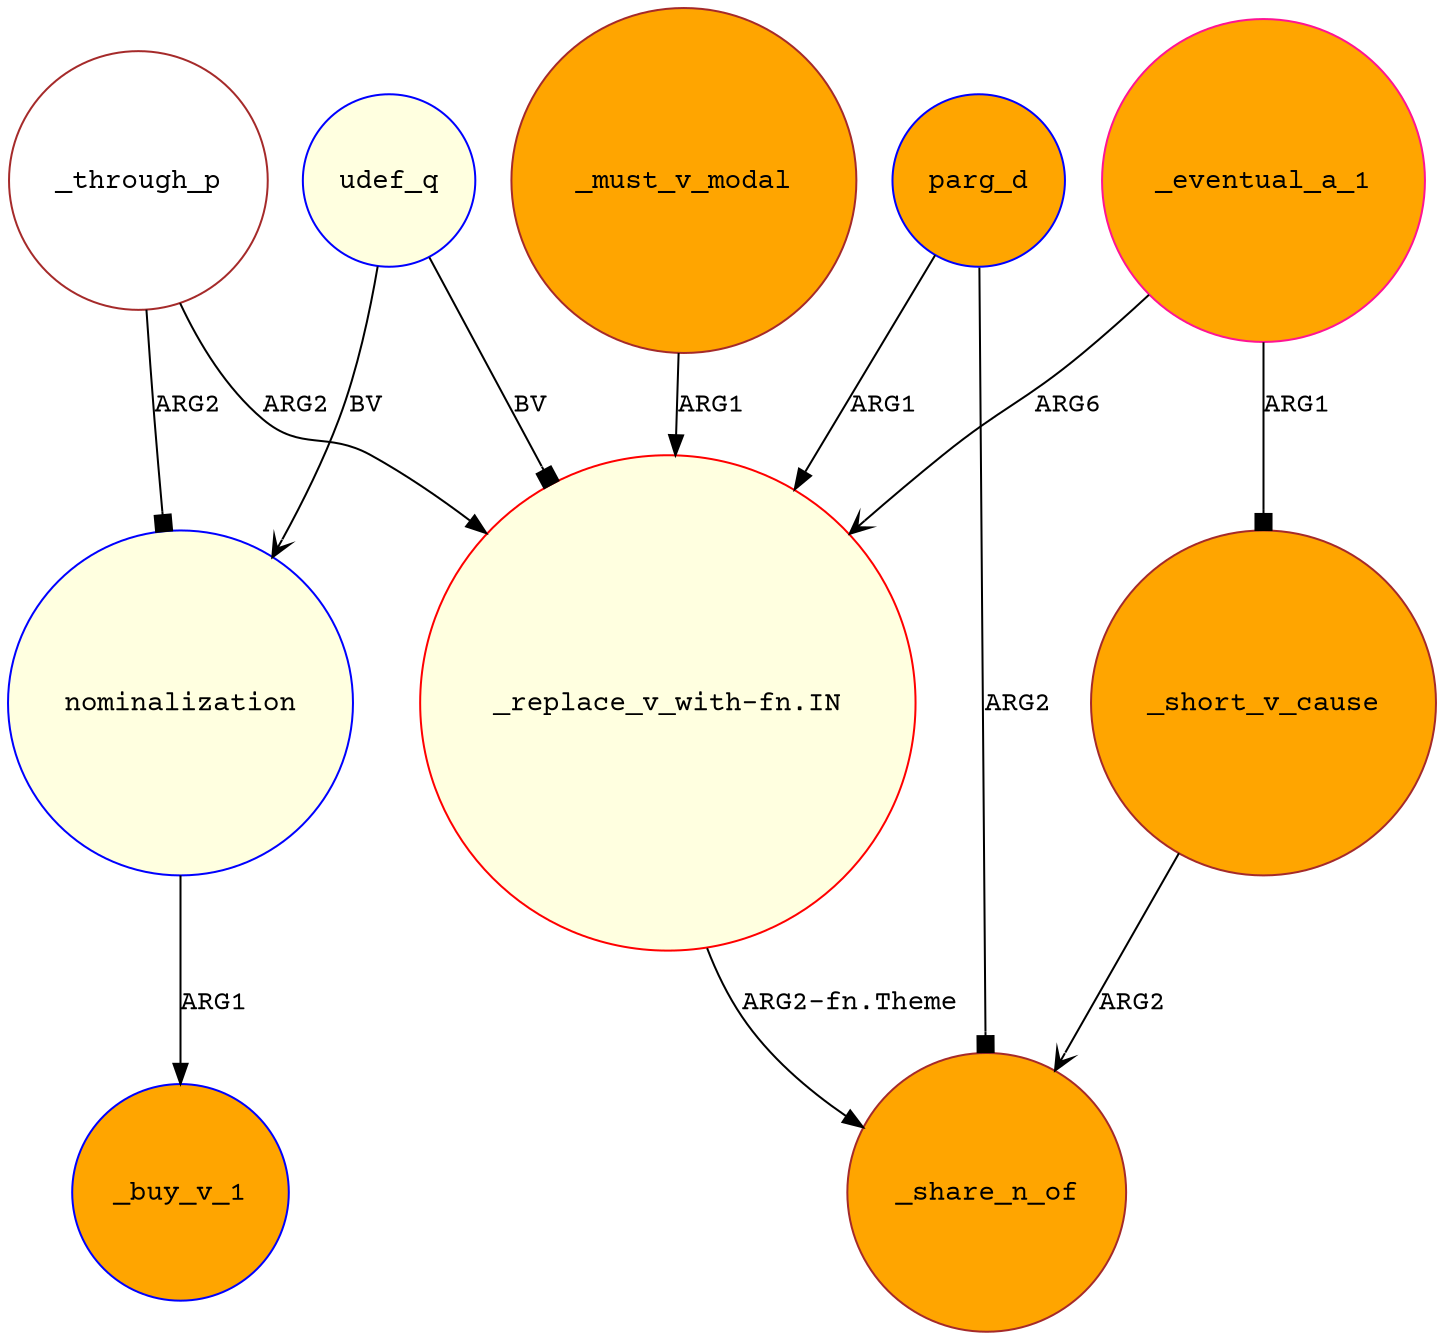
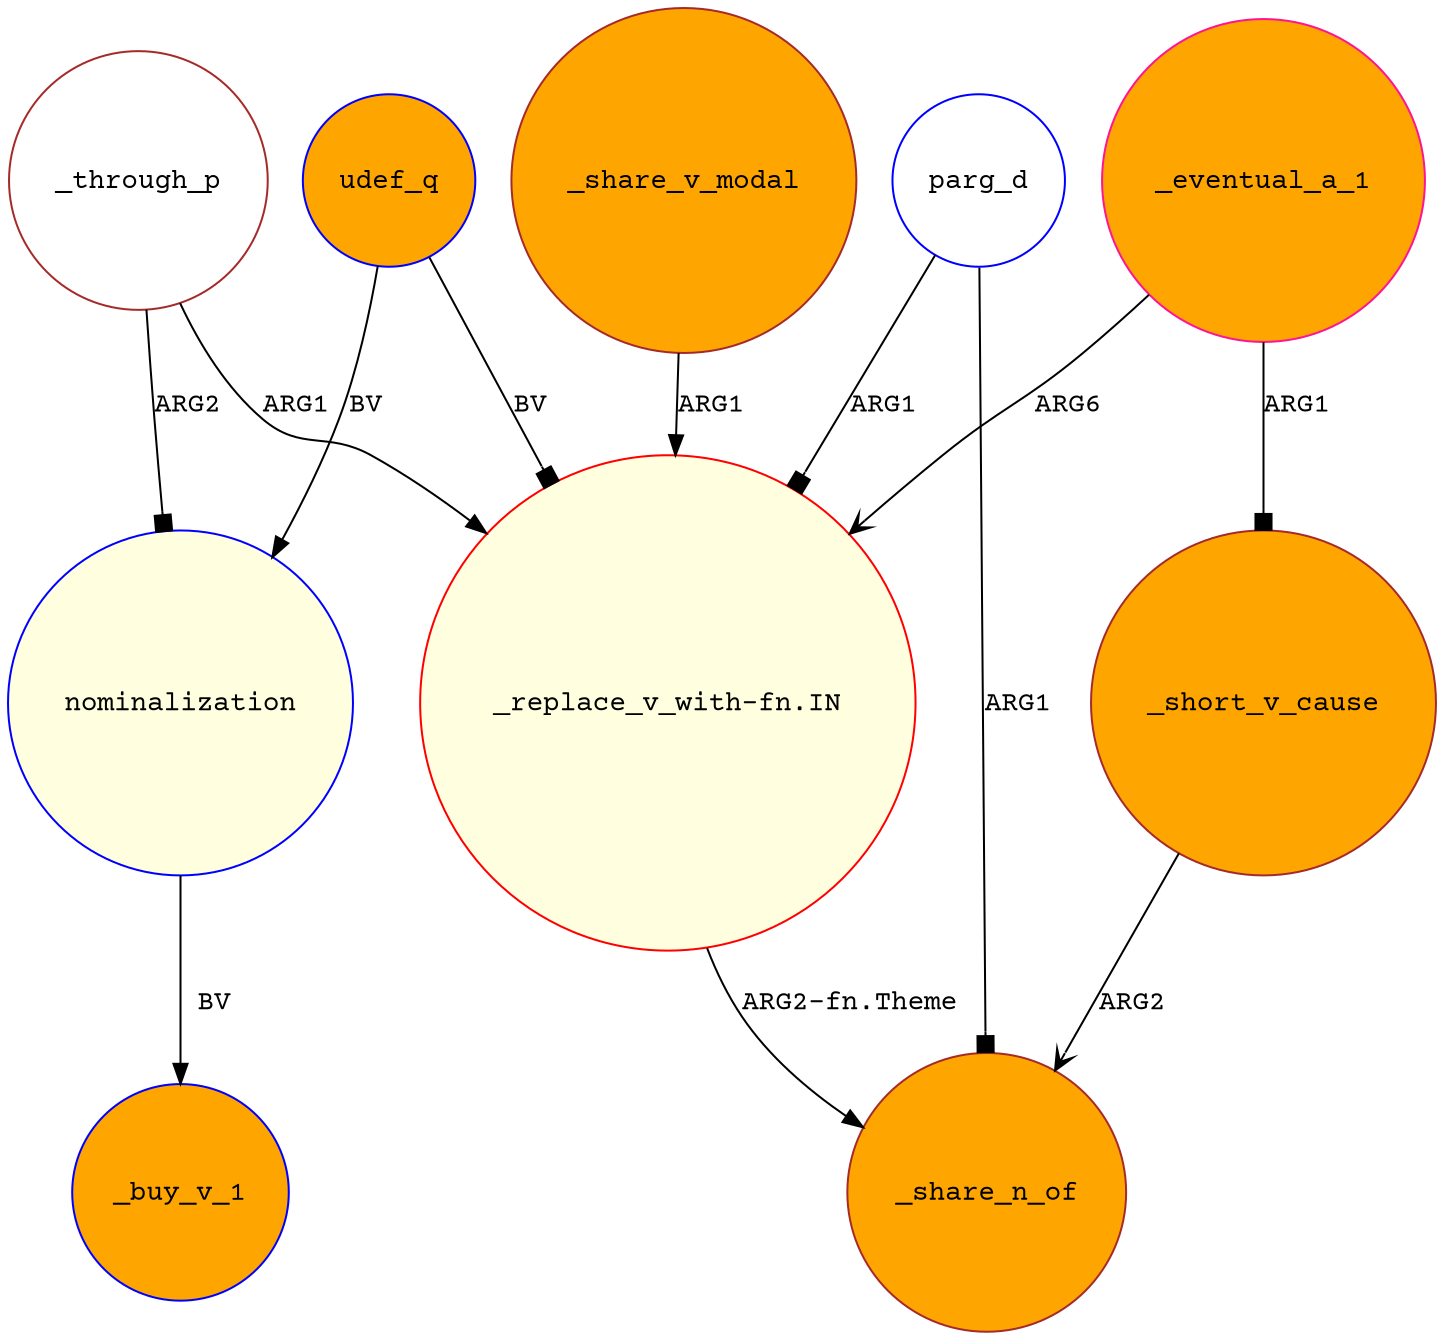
node "udef_q": fillcolor lightyellow -> orange
node "_must_v_modal": label "_must_v_modal" -> "_share_v_modal"
node "parg_d": fillcolor orange -> white
edge "parg_d" -> "_replace_v_with-fn.IN": arrowhead normal -> box
edge "_through_p" -> "_replace_v_with-fn.IN": label "ARG2" -> "ARG1"
edge "udef_q" -> "nominalization": arrowhead vee -> normal
edge "parg_d" -> "_share_n_of": label "ARG2" -> "ARG1"
edge "nominalization" -> "_buy_v_1": label "ARG1" -> "BV"
